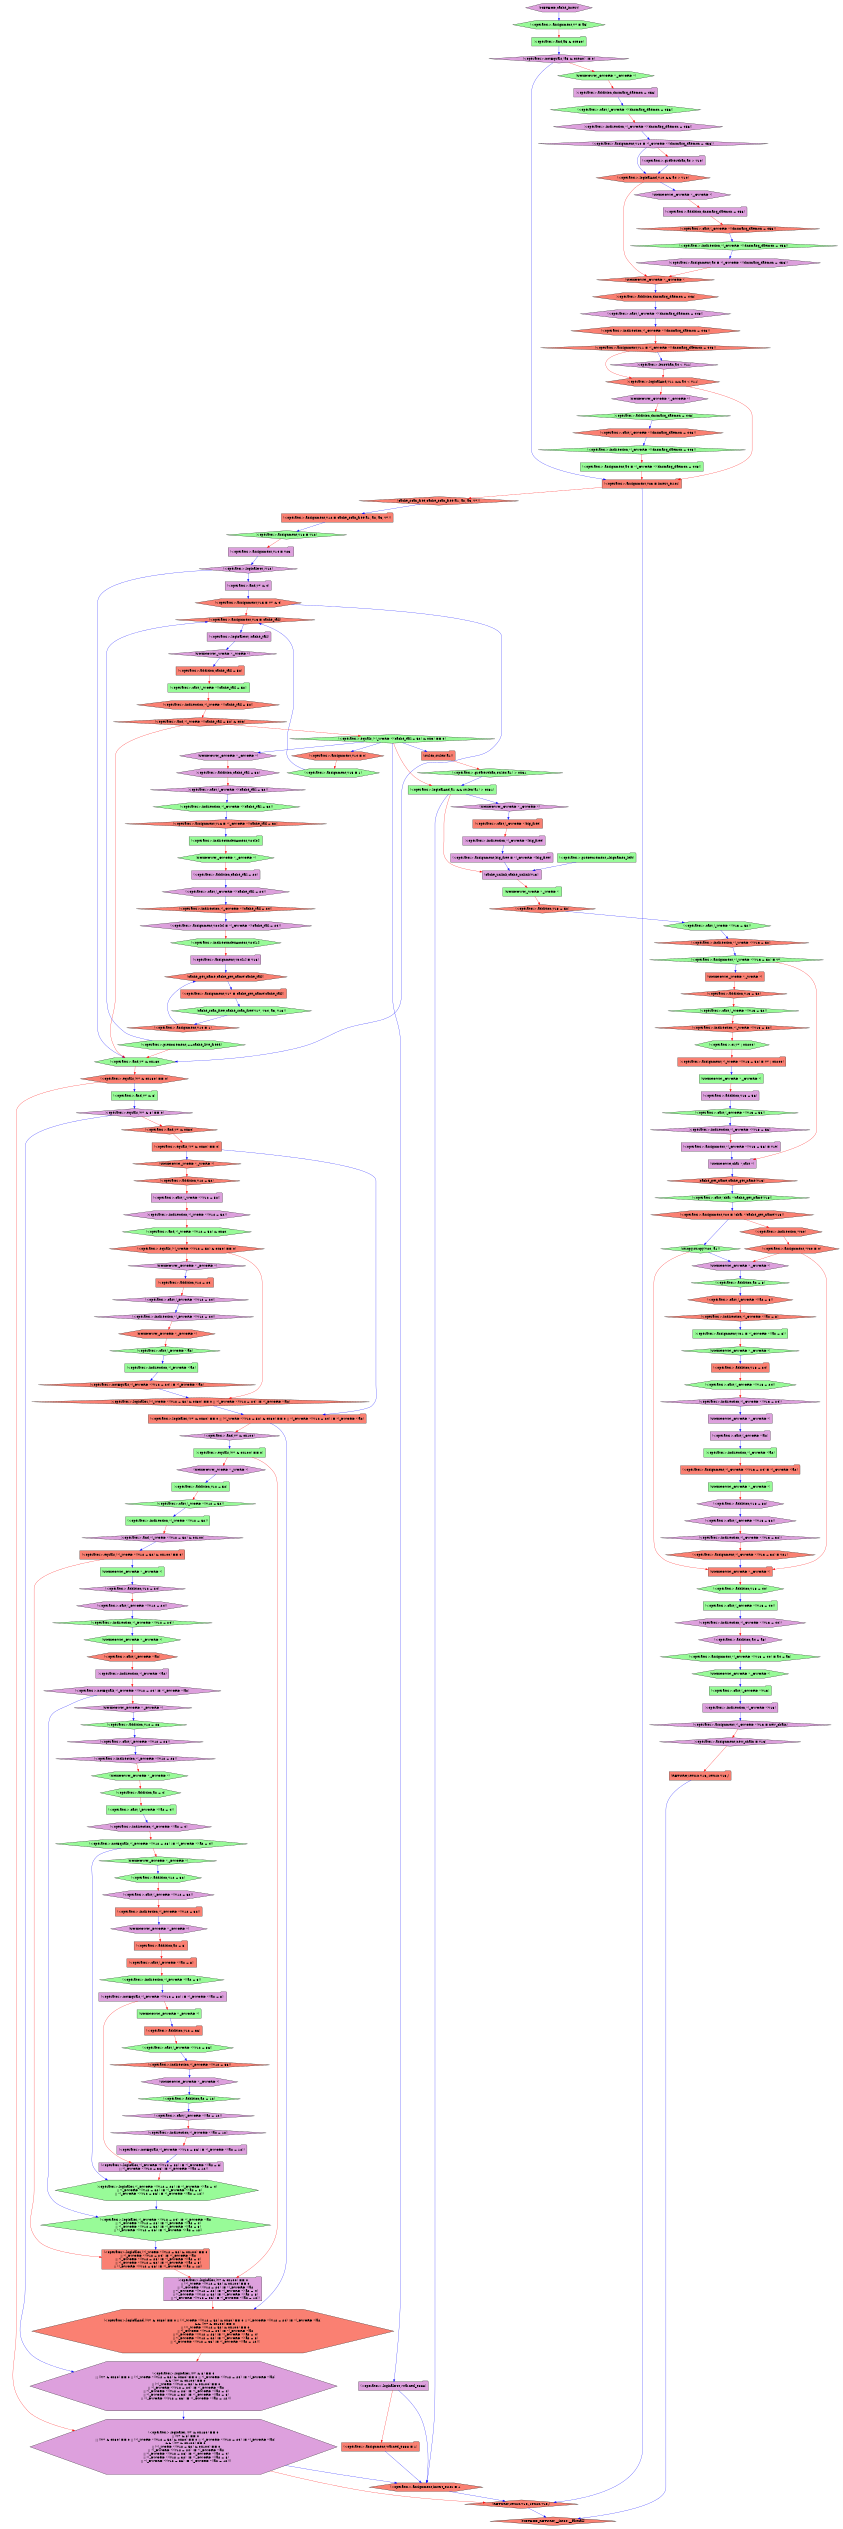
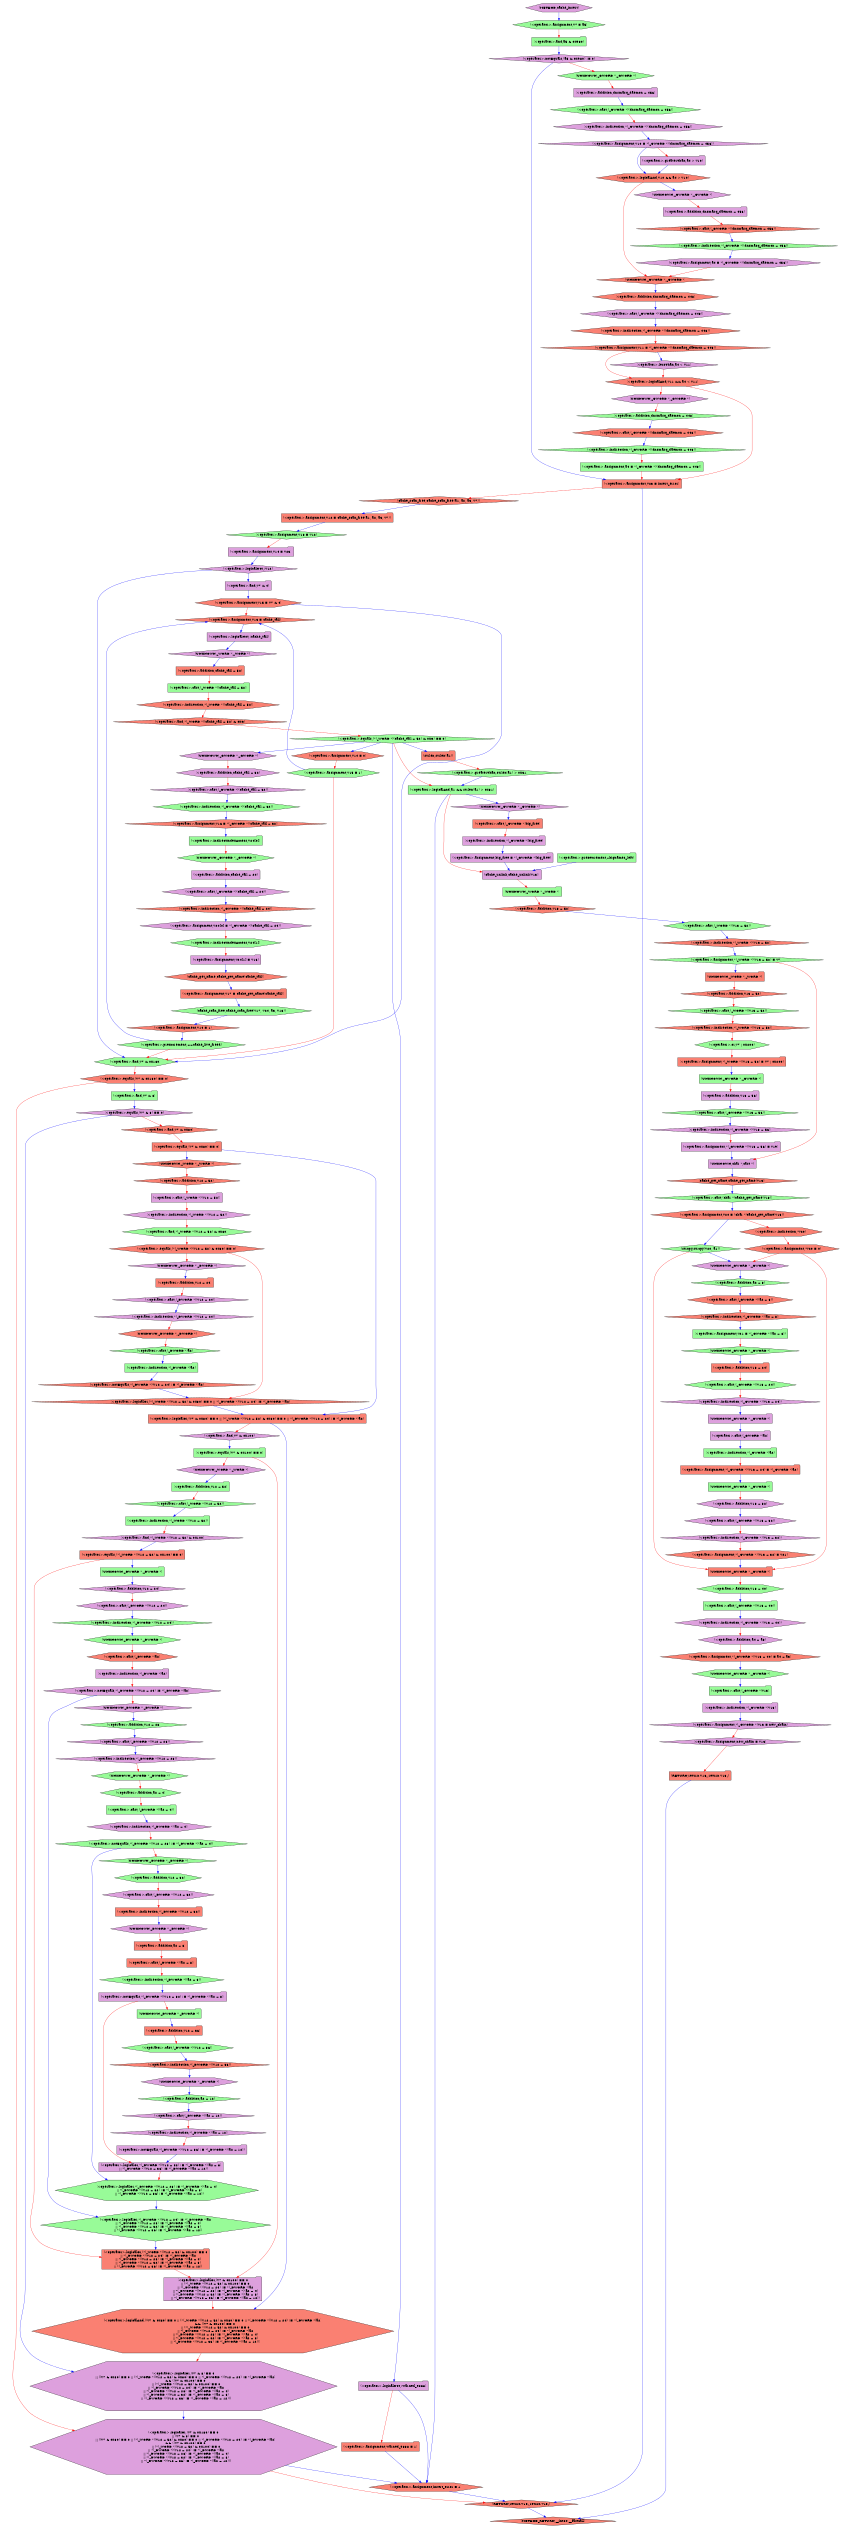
edge "(<operator>.and,*(_WORD *)(cache_tail + 52) & 0xC)" -> "(<operator>.and,v7 & 0x180)": now "(<operator>.assignment,v15 = 1)" -> "(<operator>.and,v7 & 0x180)"
edge "(<operator>.assignment,v14 = 1)" -> "(cache_get_name,cache_get_name(cache_tail))": now "(<operator>.assignment,v14 = 1)" -> "(<operator>.preIncrement,++cache_live_freed)"
node "(<operator>.assignment,*(_QWORD *)(v13 + 40) = a4 + a3)": fillcolor palegreen -> salmon
